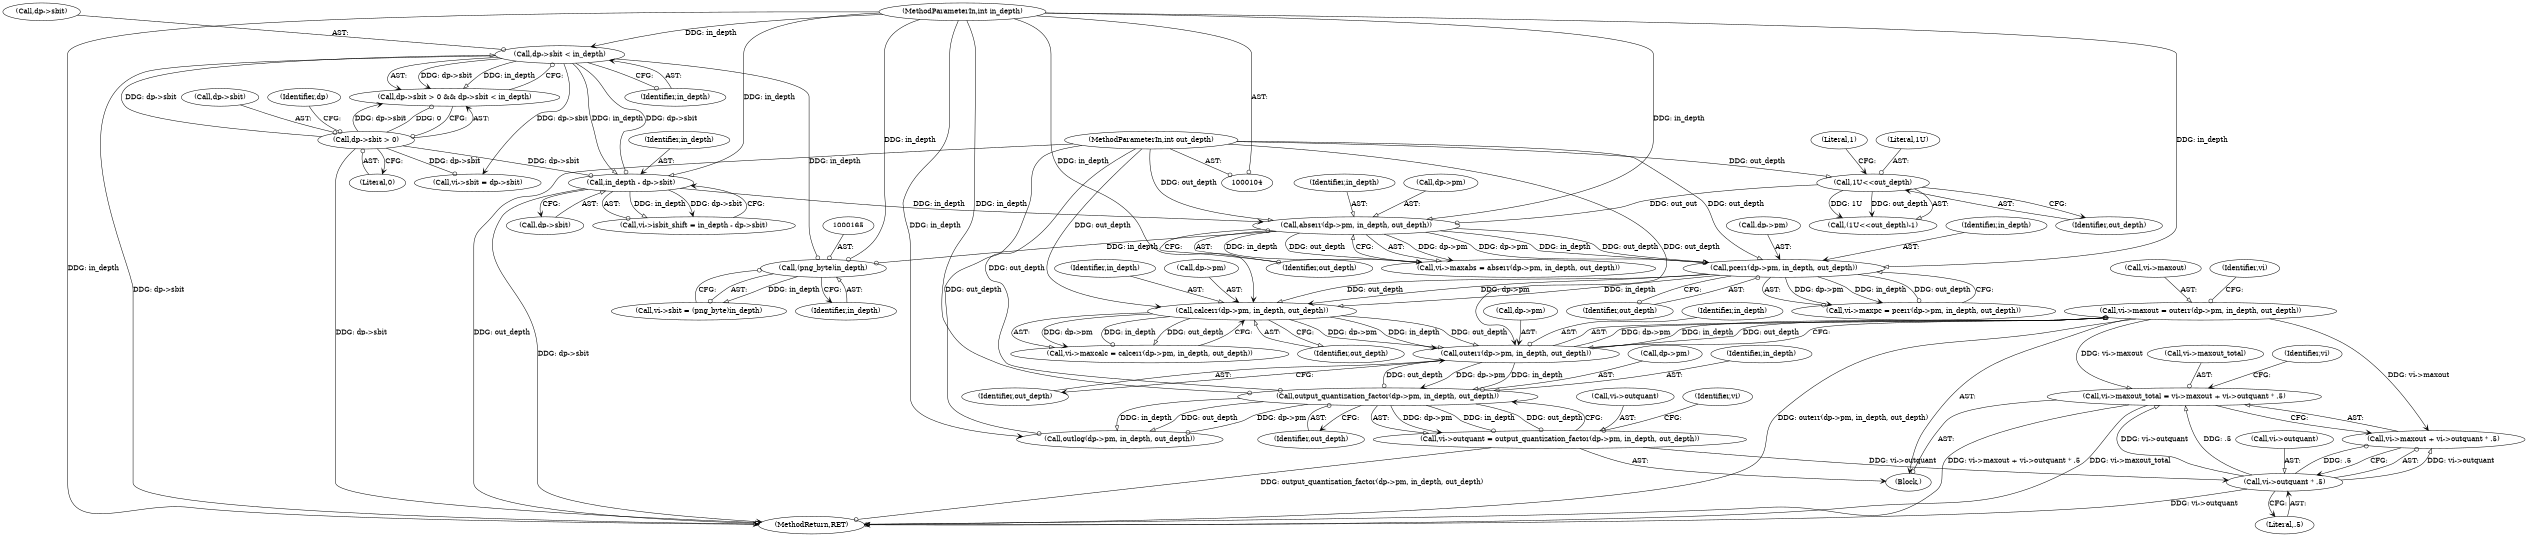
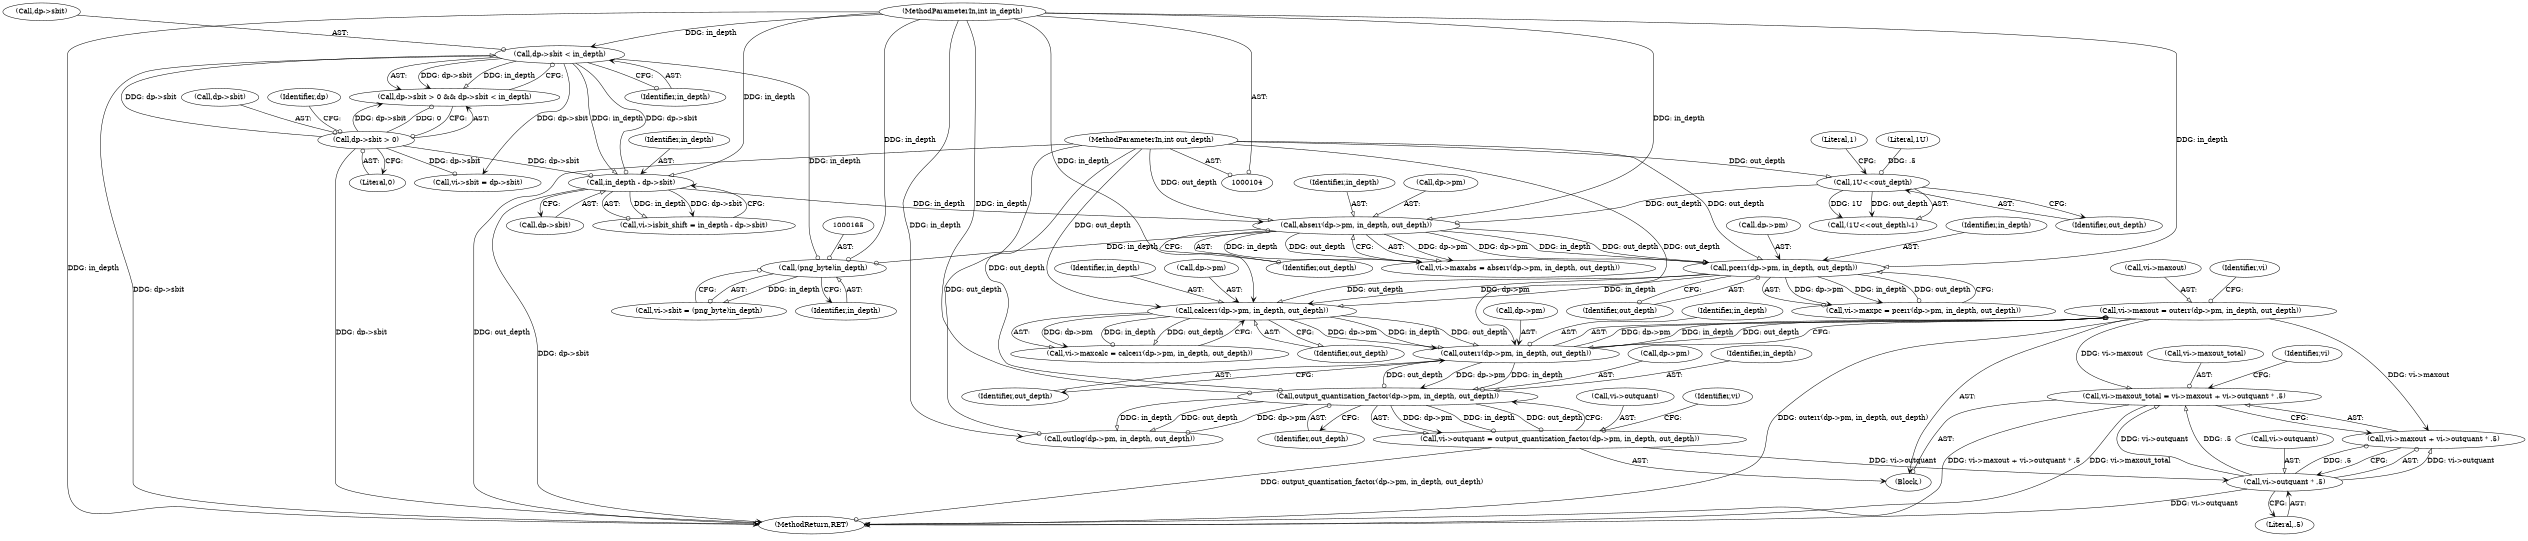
edge "(Literal,1U)" -> "(Call,1U<<out_depth)": label "AST: " -> "DDG: .5"
edge "(Call,1U<<out_depth)" -> "(Call,abserr(dp->pm, in_depth, out_depth))": label "DDG: out_out" -> "DDG: out_depth"
